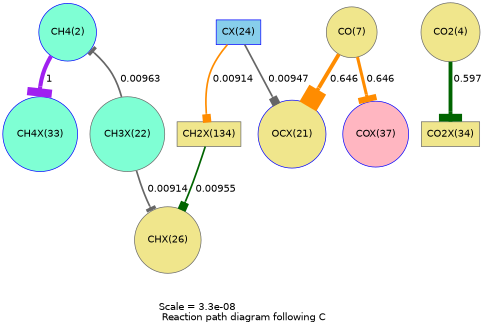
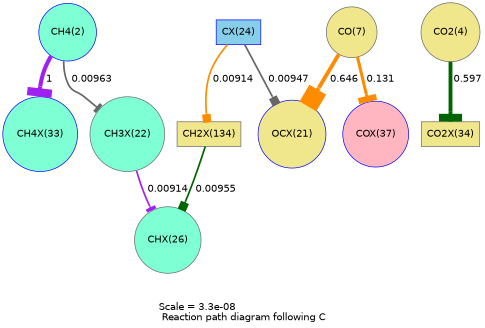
edge "CH3X(22)" -> "CH4(2)": reversed
edge "CO(7)" -> "COX(37)": label " 0.646" -> " 0.131"
edge "CH3X(22)" -> "CHX(26)": color gray40 -> purple
node "CHX(26)": fillcolor khaki -> aquamarine
